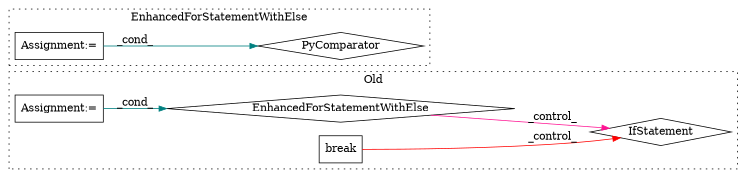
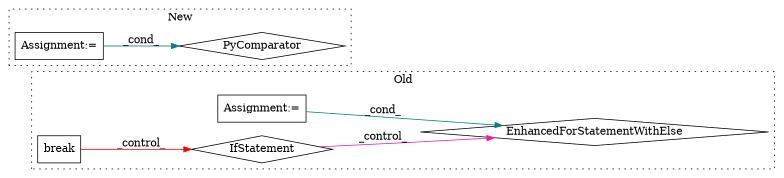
cluster "EnhancedForStatementWithElse": label "EnhancedForStatementWithElse" -> "New"
edge "EnhancedForStatementWithElse" -> "IfStatement": reversed
